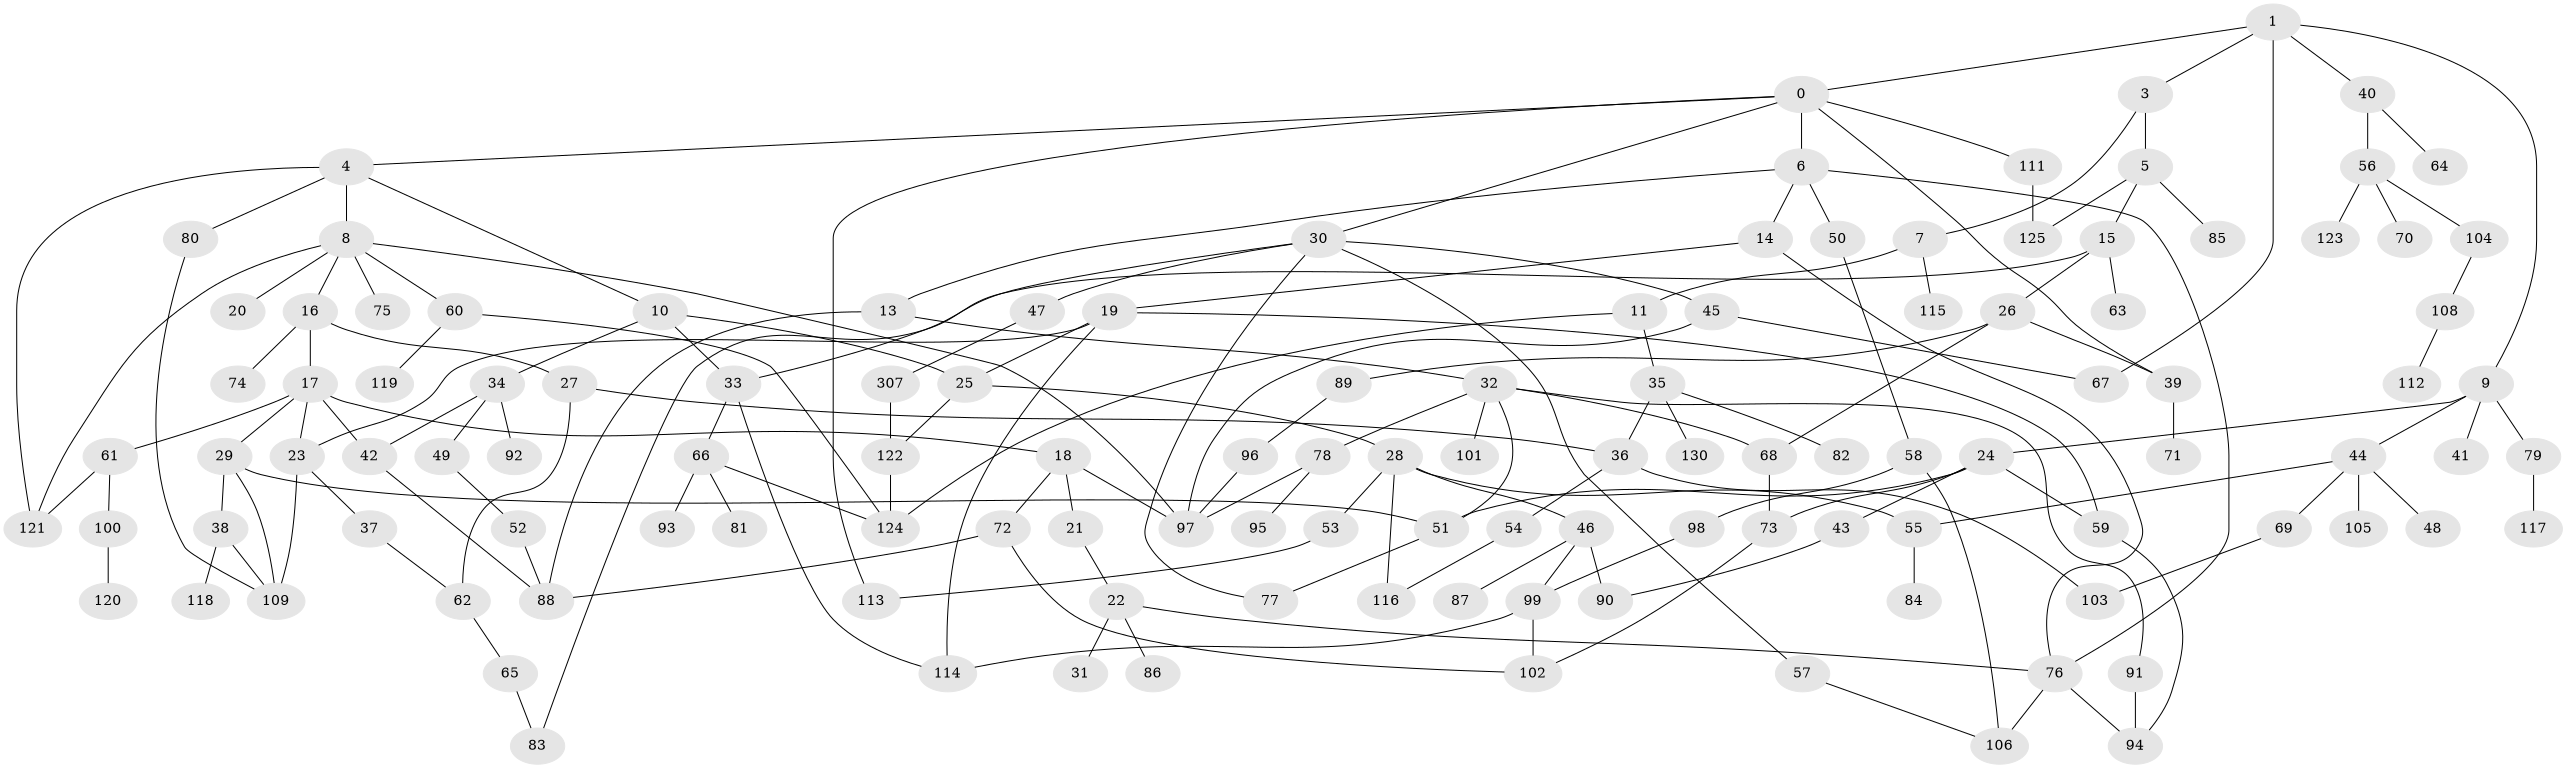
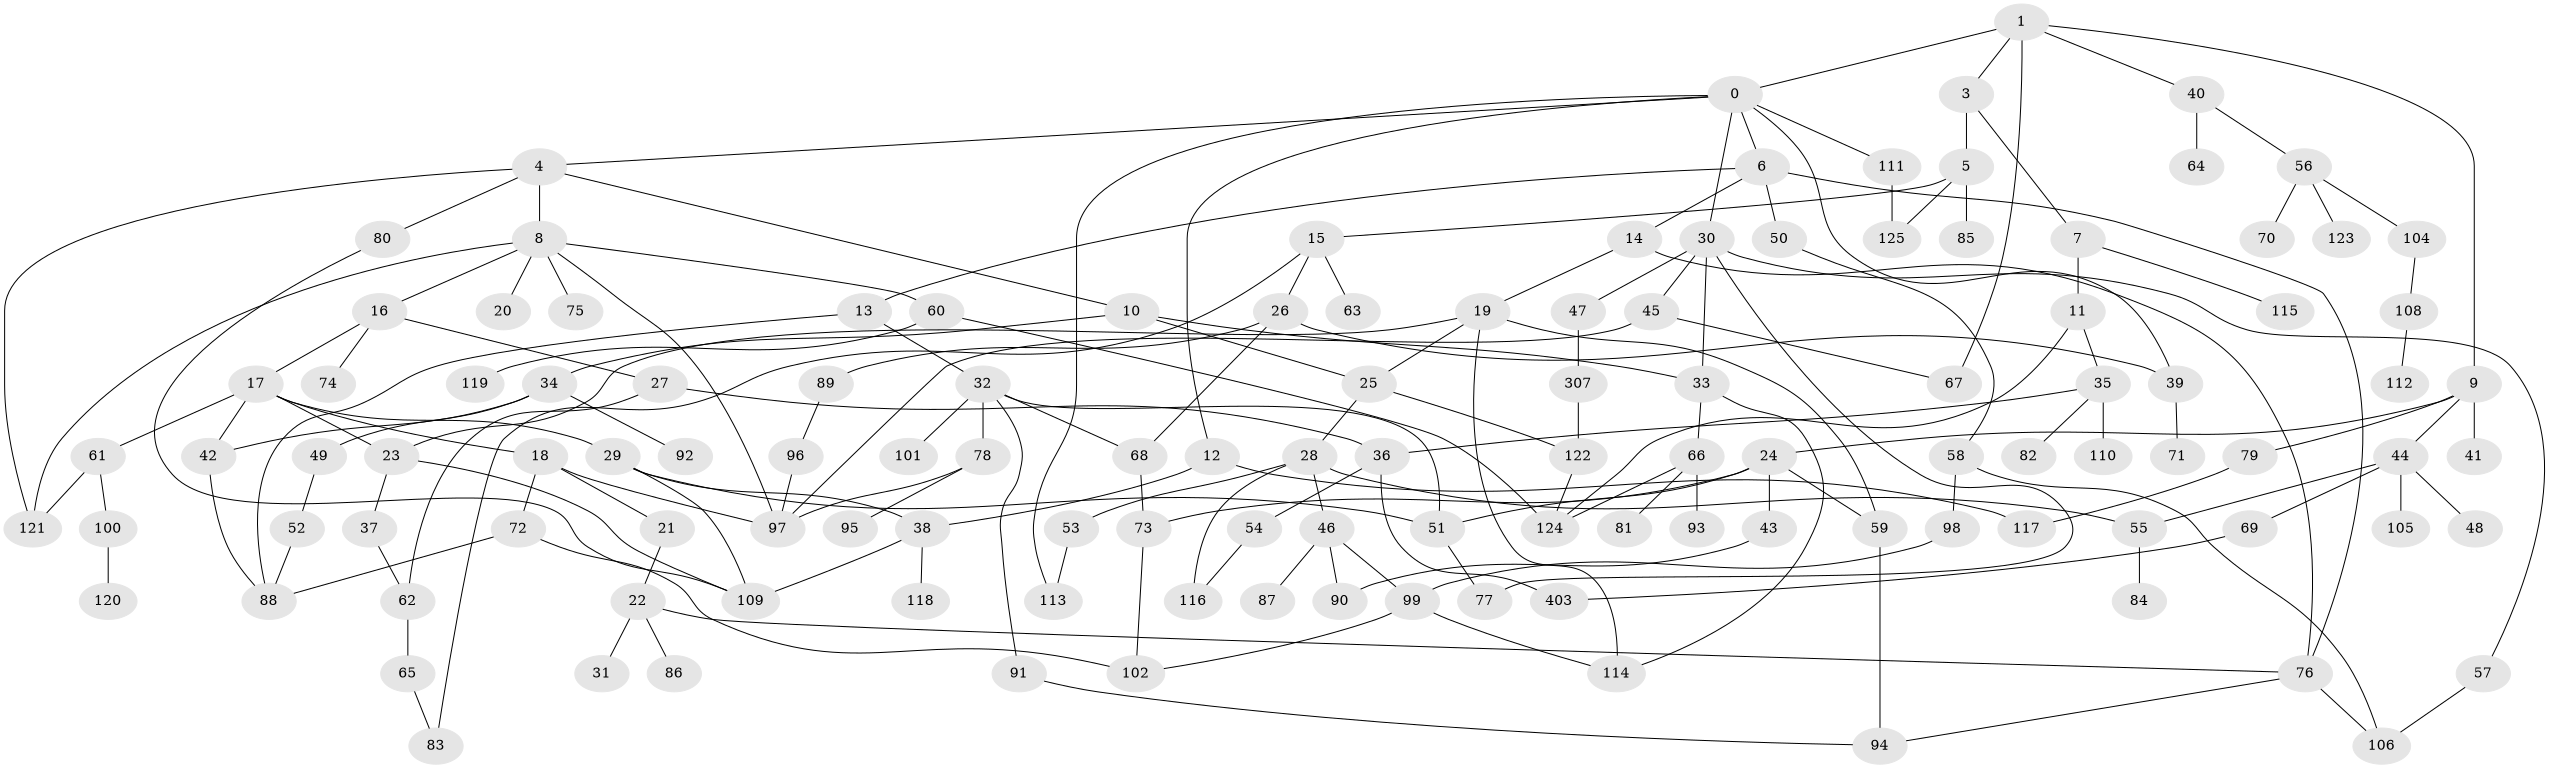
node "12": added
node "130": label "130" -> "110"
node "103": label "103" -> "403"
